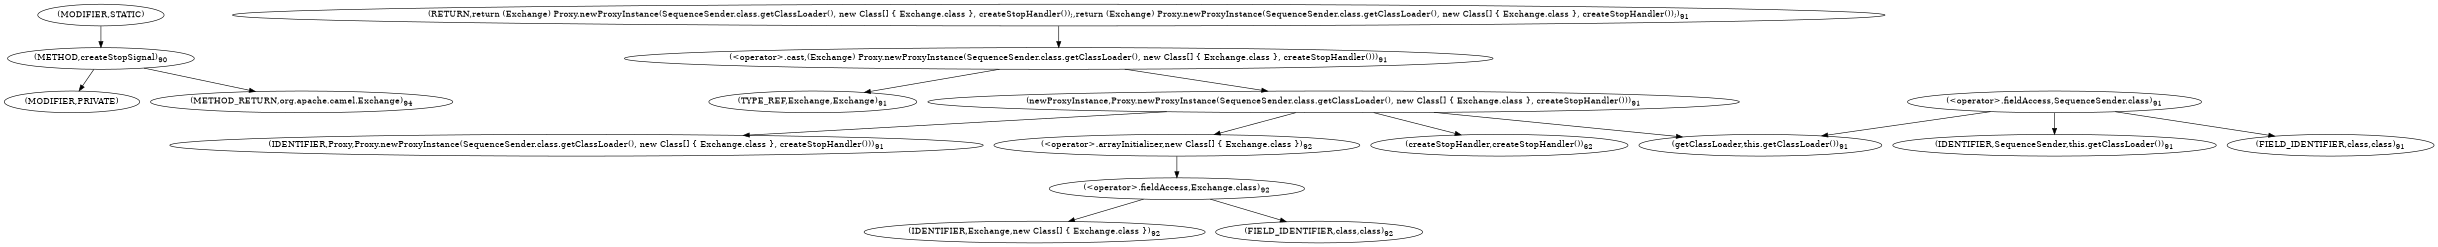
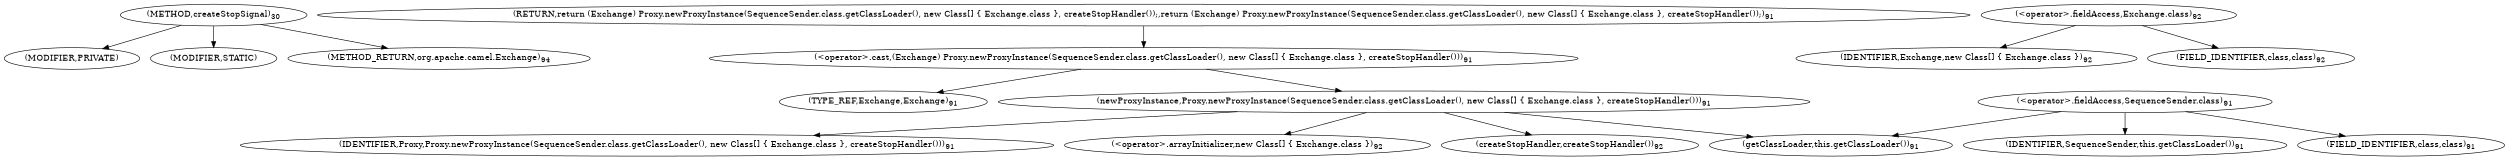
edge "(MODIFIER,STATIC)" -> "(METHOD,createStopSignal)": reversed
node "(METHOD,createStopSignal)": text "90" -> "30"
node "(createStopHandler,createStopHandler())": text "62" -> "92"
edge "(<operator>.arrayInitializer,new Class[] { Exchange.class })" -> "(<operator>.fieldAccess,Exchange.class)": removed
